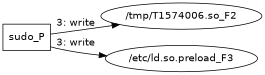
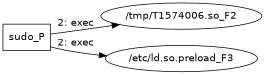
edge "sudo_P" -> "/tmp/T1574006.so_F2": label "3: write" -> "2: exec"
edge "sudo_P" -> "/etc/ld.so.preload_F3": label "3: write" -> "2: exec"
